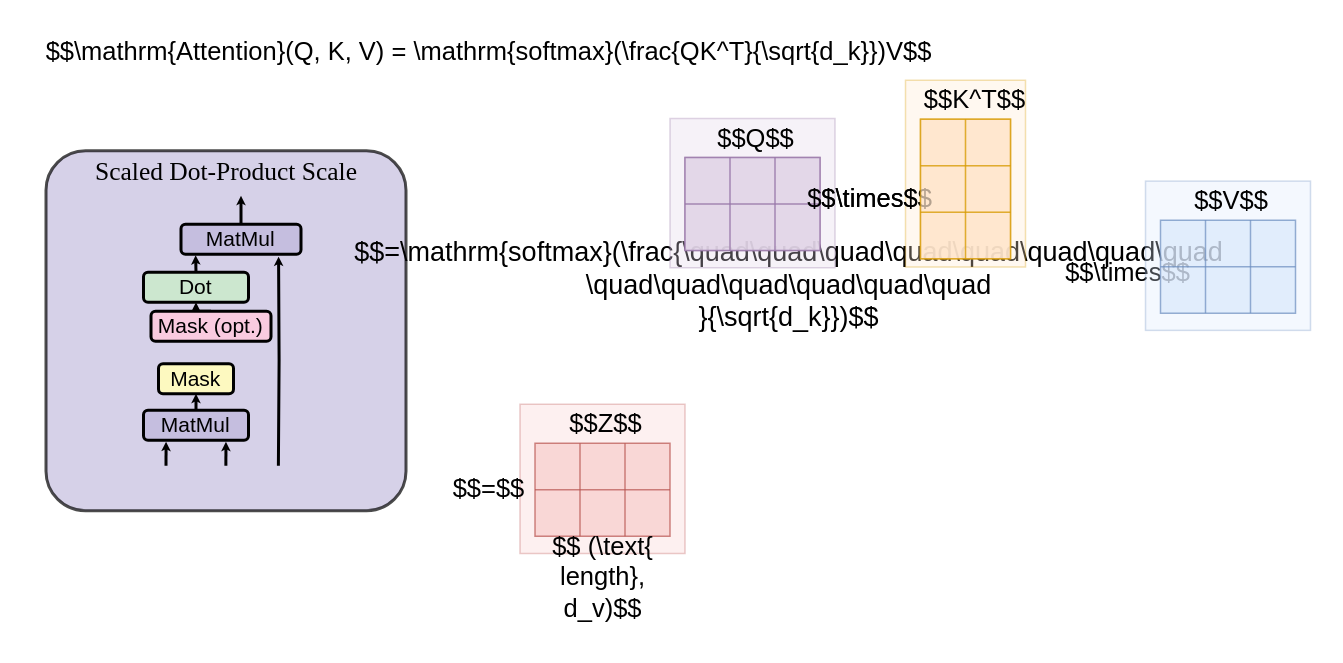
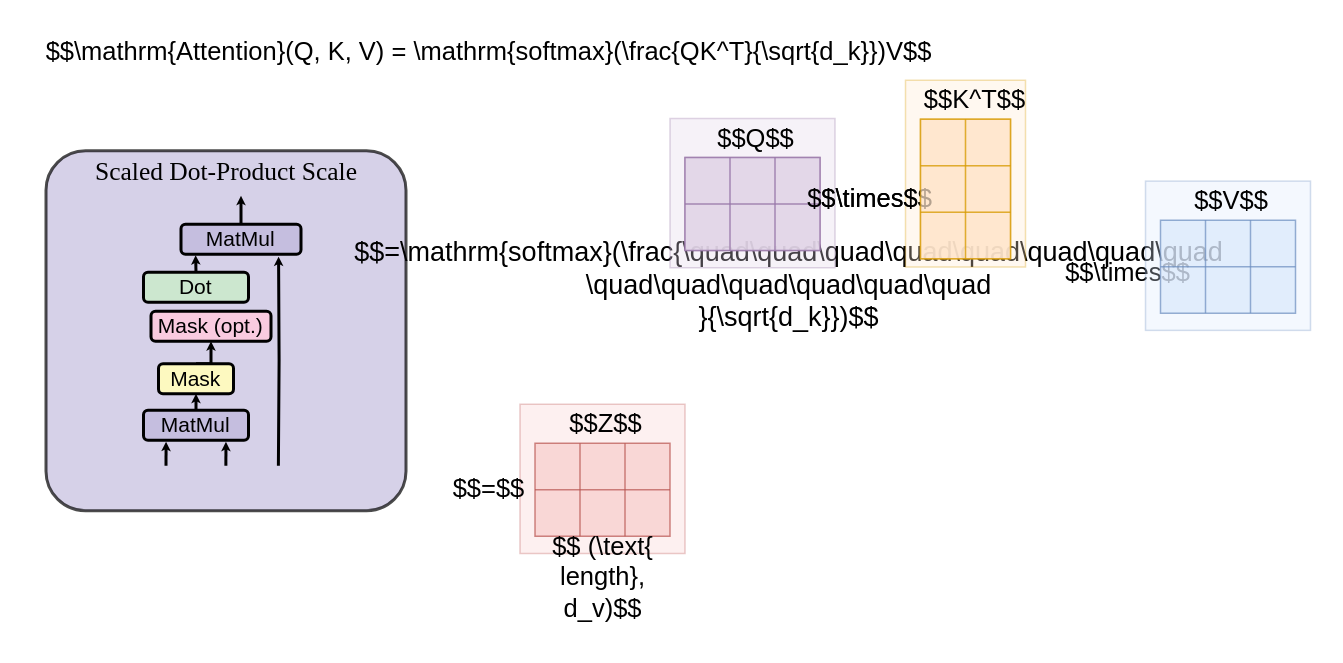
edge "Mask (opt.)" -> "Dot": removed
edge "Mask" -> "Mask (opt.)": added
